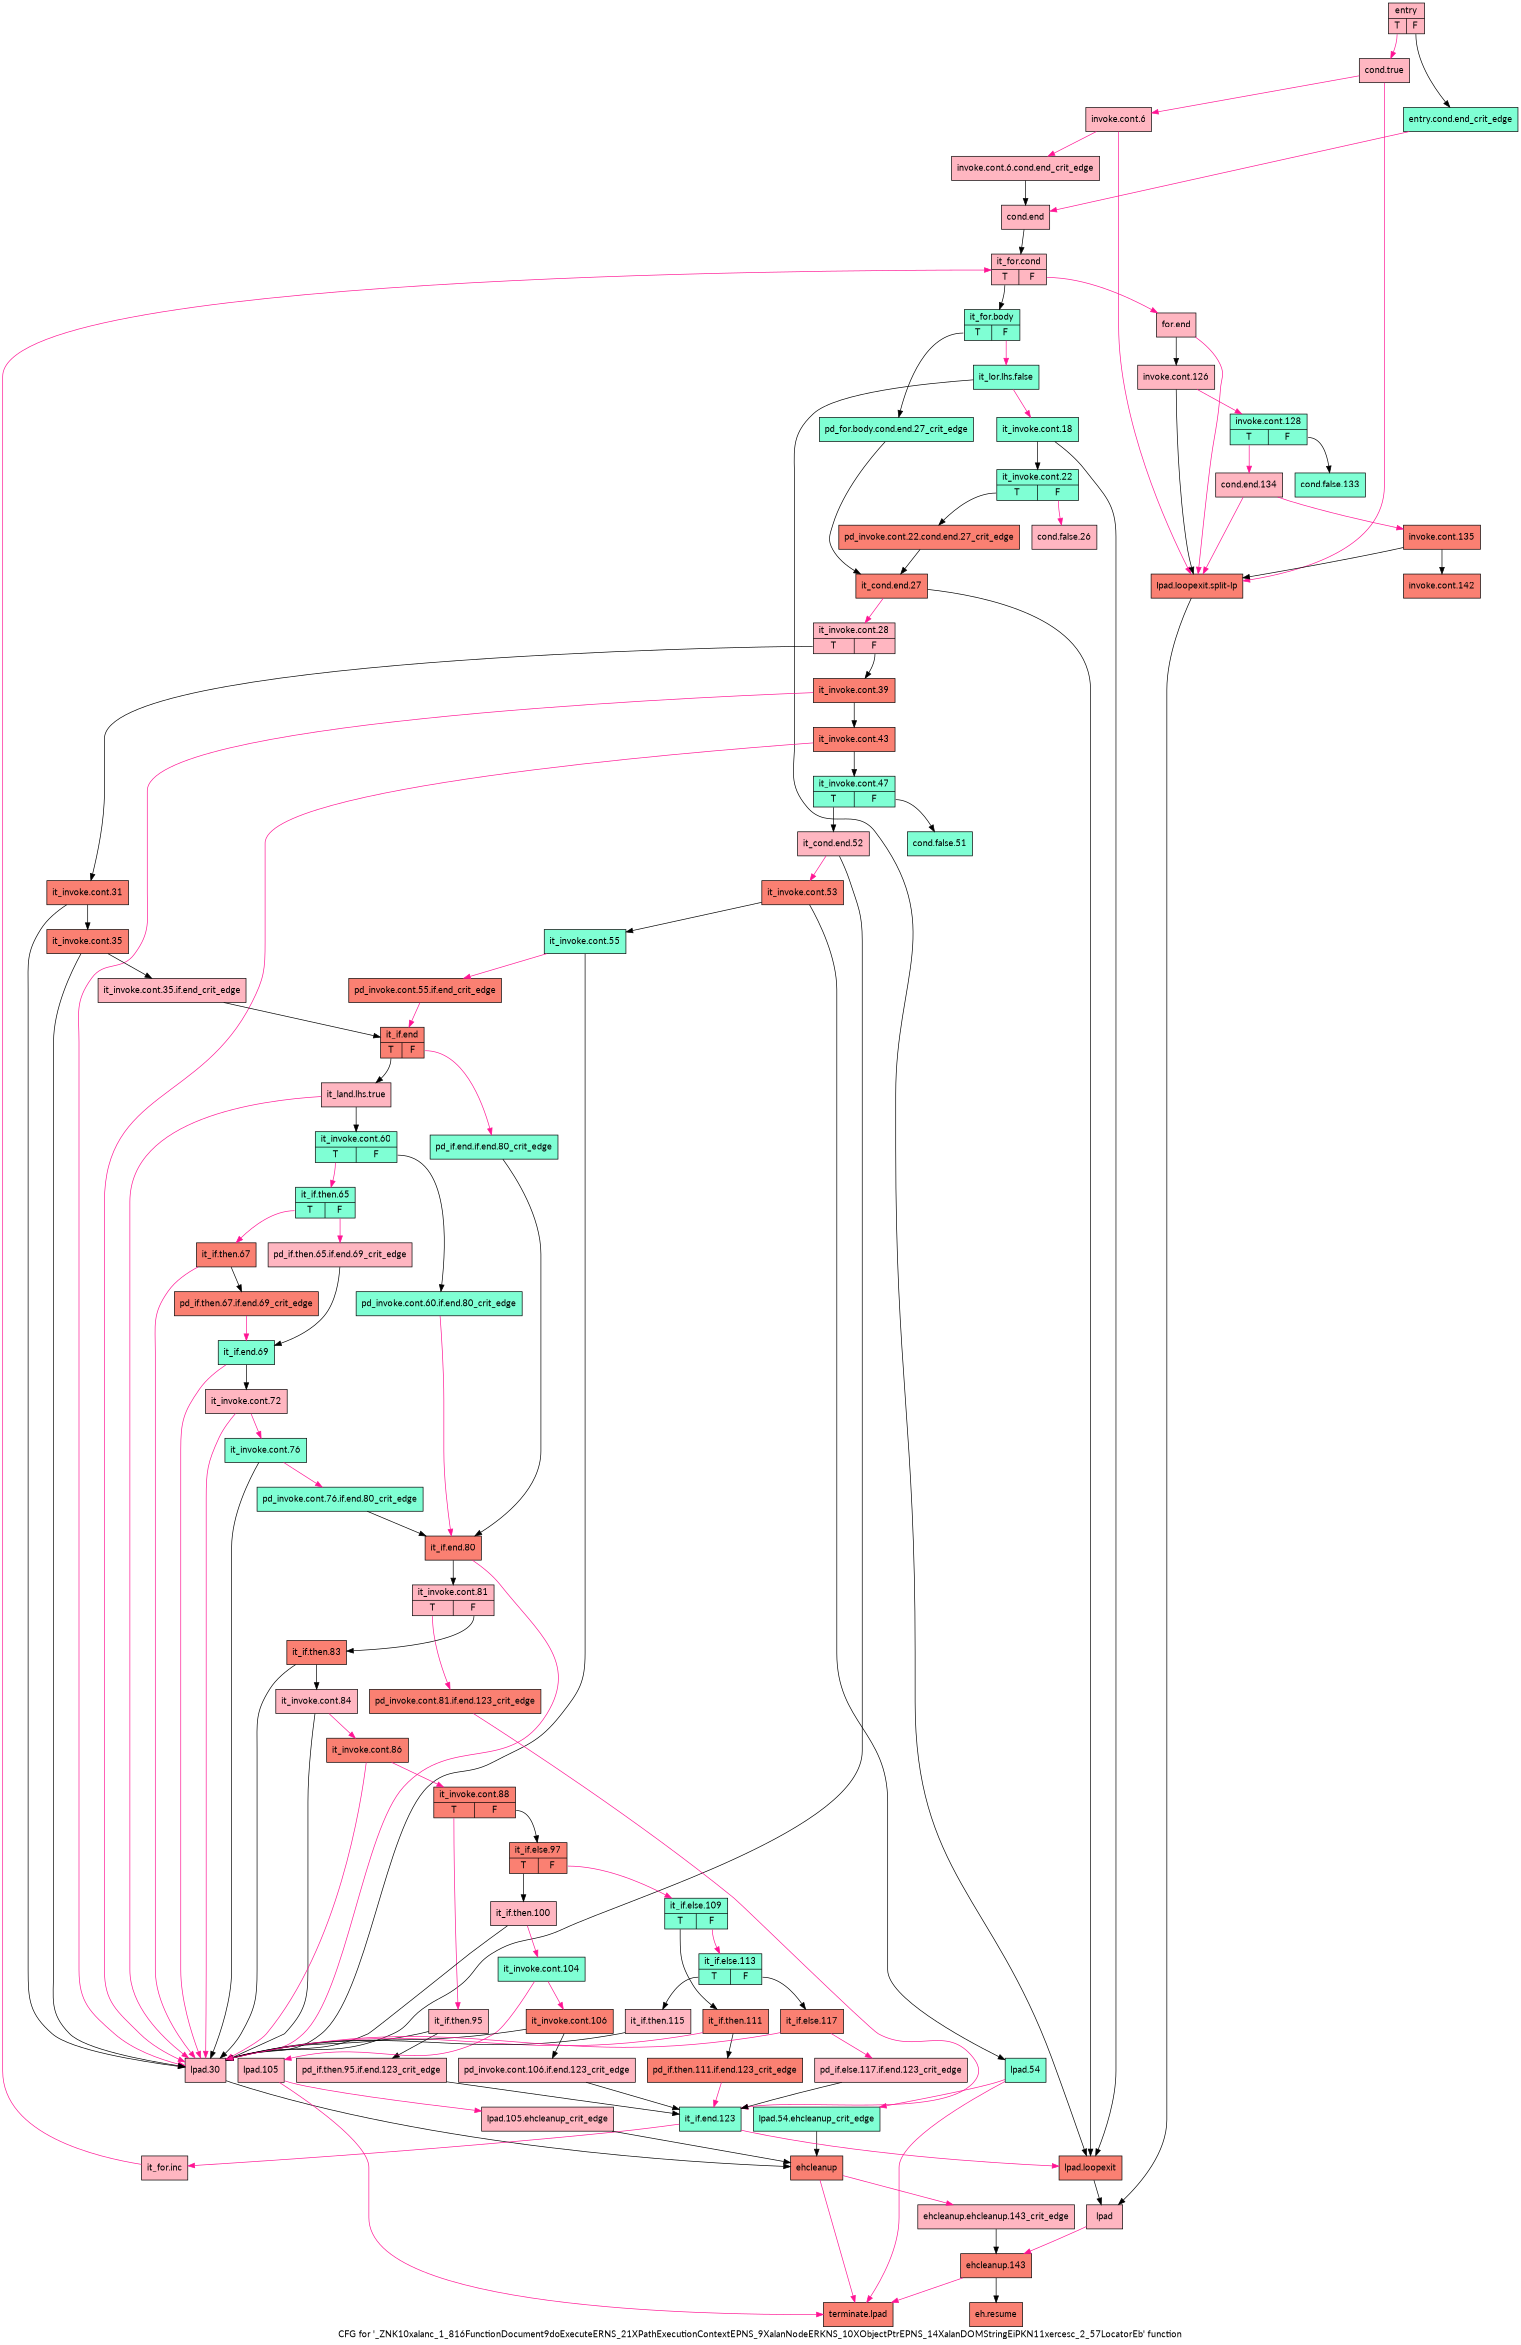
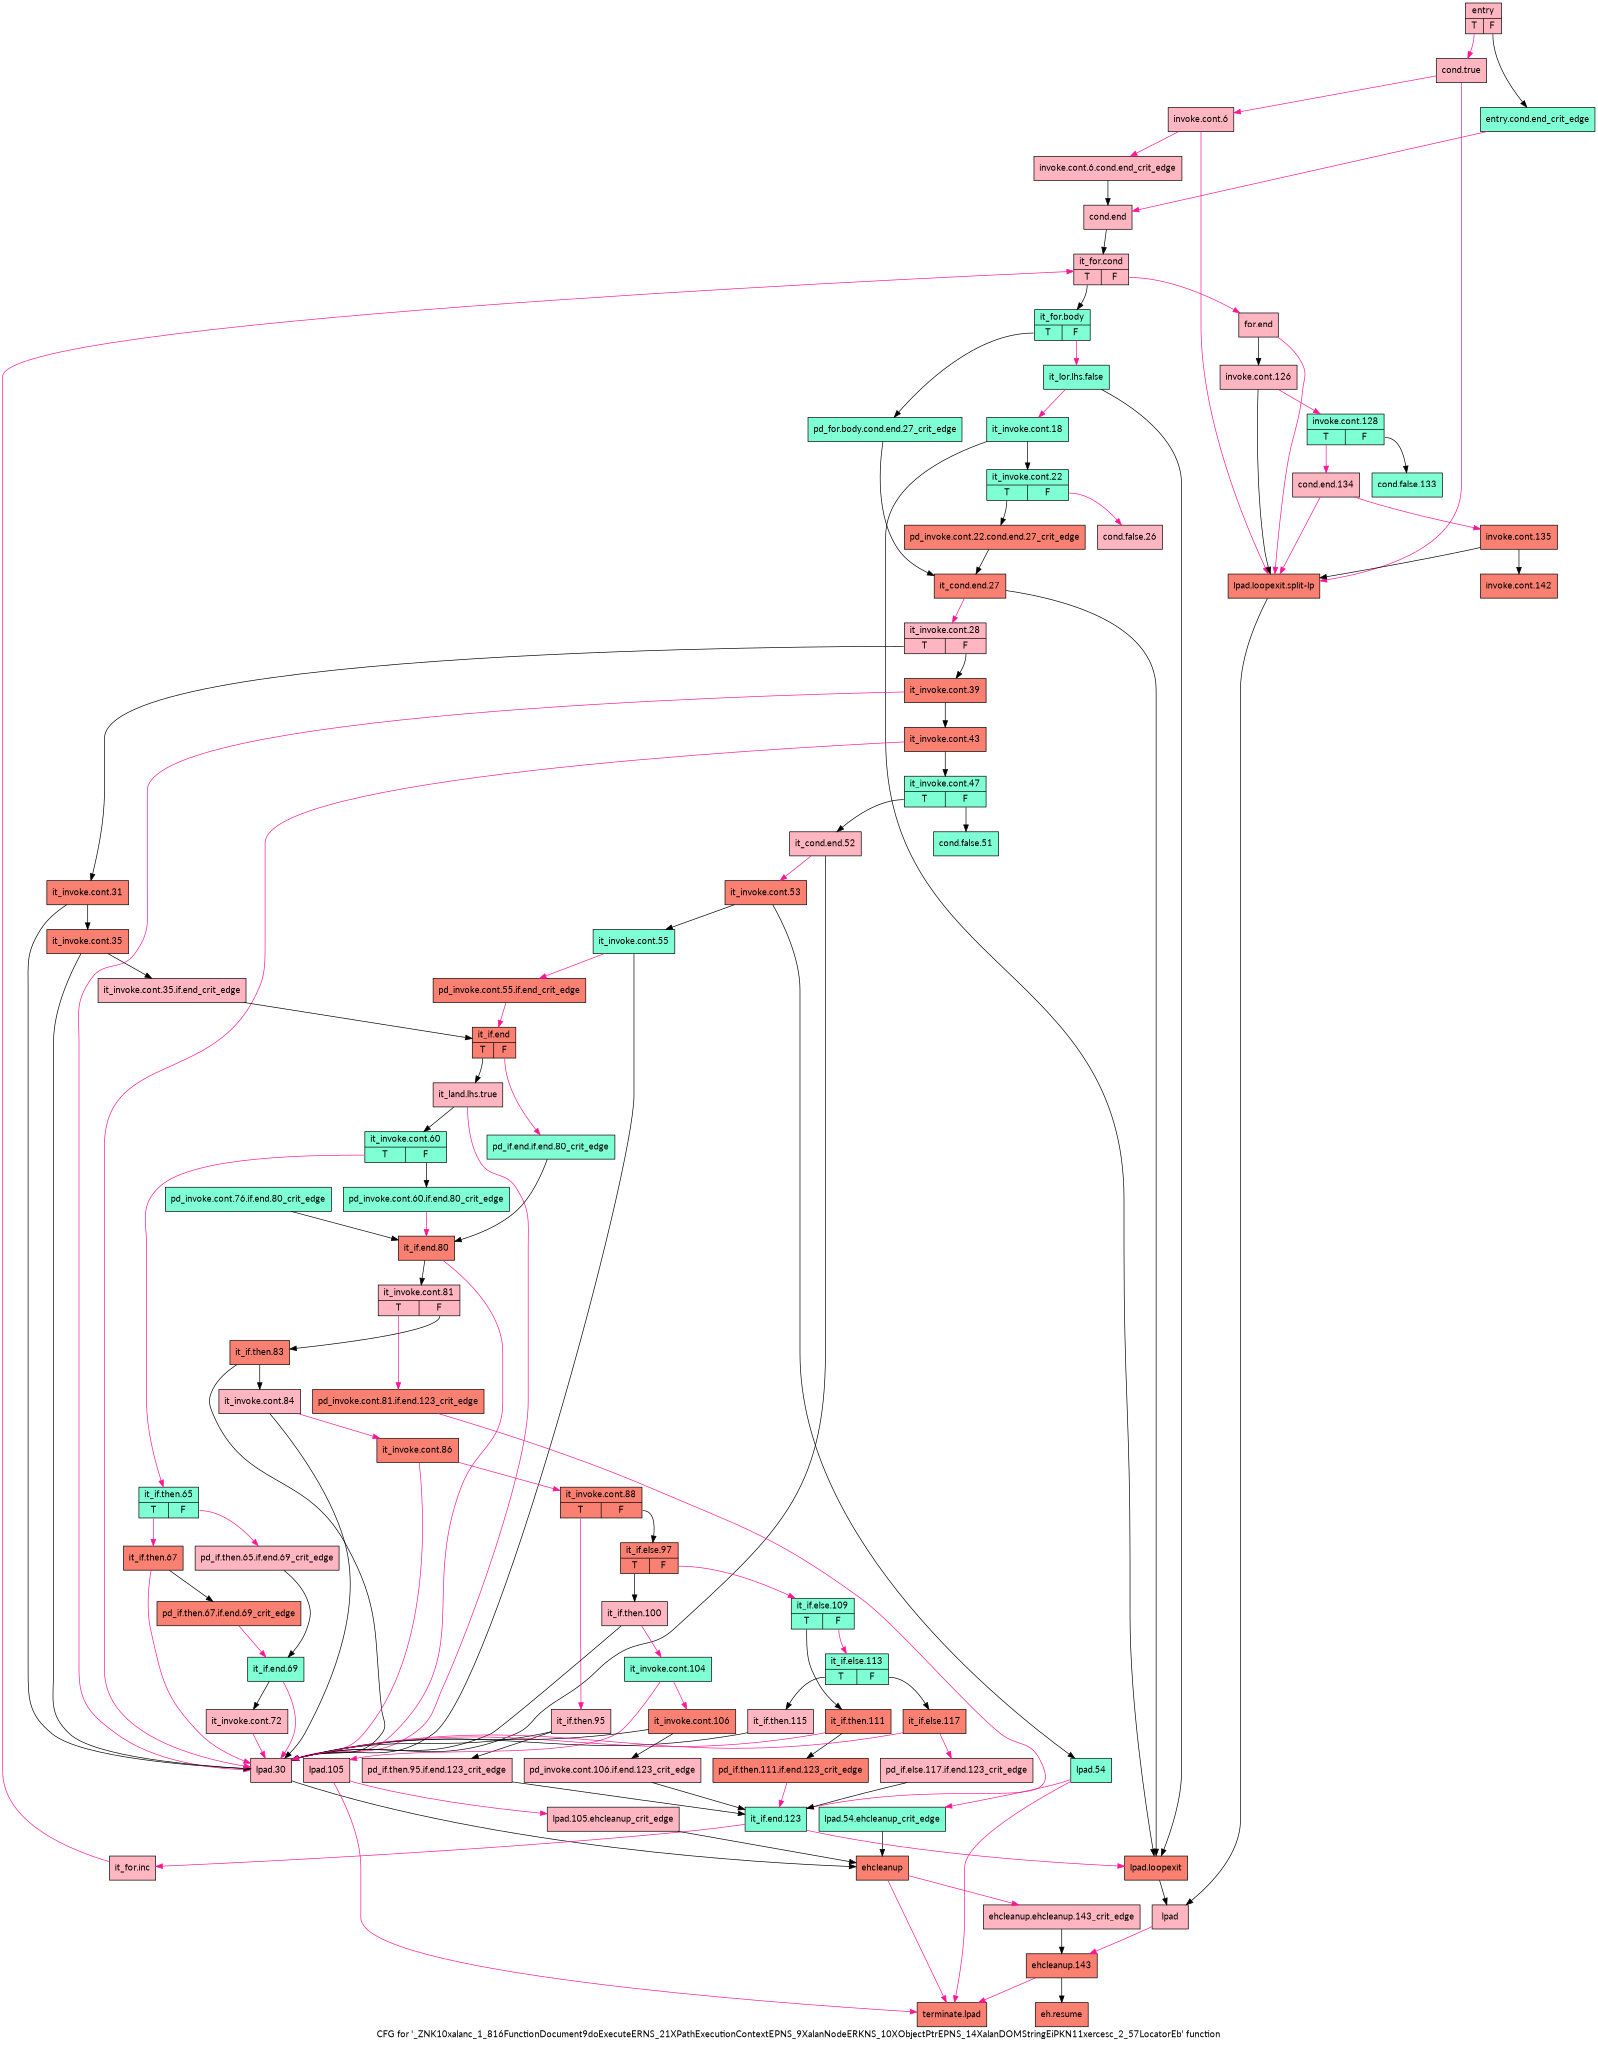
node "it_invoke.cont.76": removed
